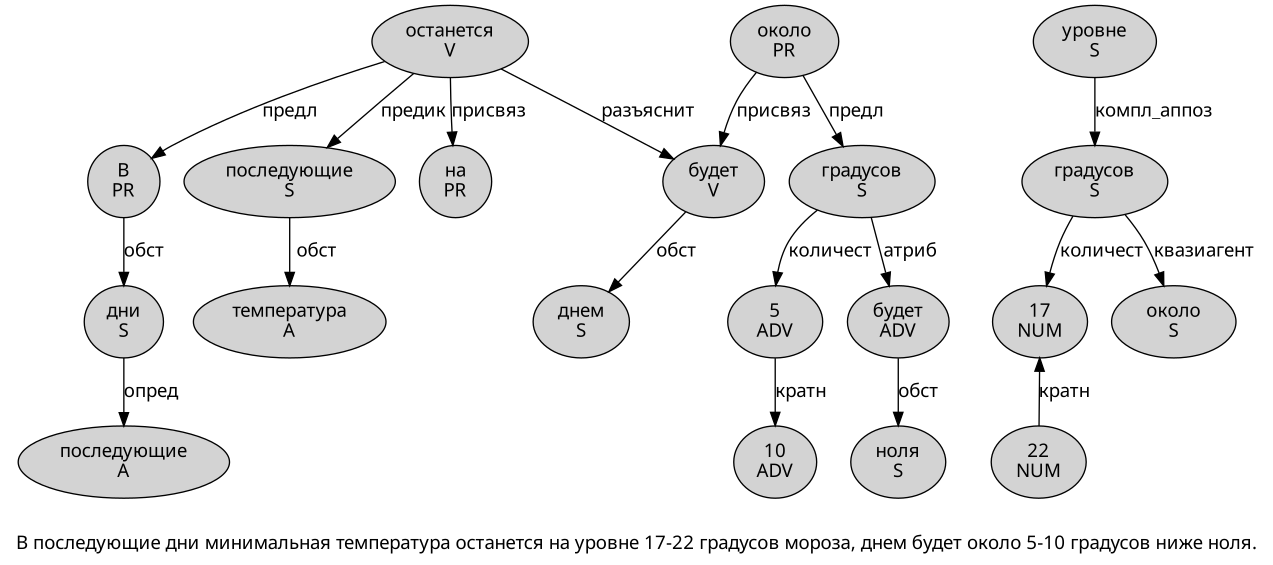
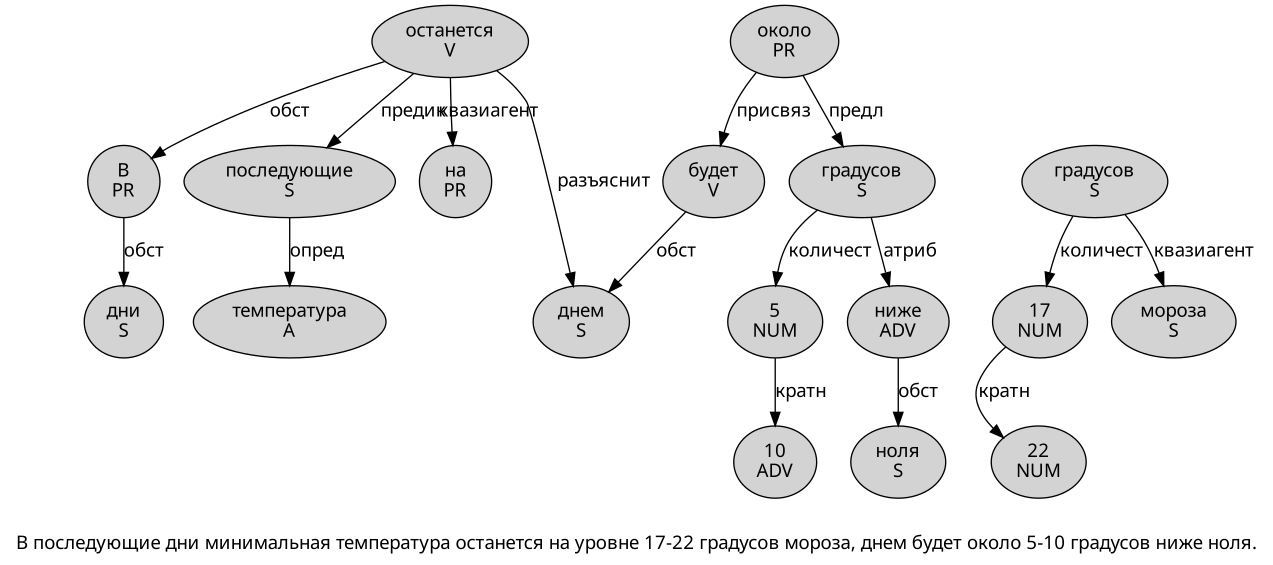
node "уровне S": removed
edge "останется V" -> "будет V": now "останется V" -> "днем S"
edge "останется V" -> "В PR": label "предл" -> "обст"
edge "останется V" -> "на PR": label "присвяз" -> "квазиагент"
edge "последующие S" -> "температура A": label "обст" -> "опред"
node "5 ADV": label "5 ADV" -> "5 NUM"
node "будет ADV": label "будет ADV" -> "ниже ADV"
node "около S": label "около S" -> "мороза S"
edge "22 NUM" -> "17 NUM": reversed
node "последующие A": removed
